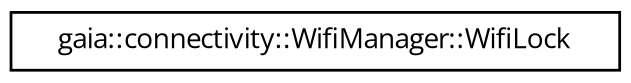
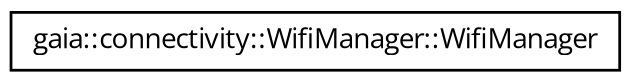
node "gaia::connectivity::WifiManager::WifiLock": label "gaia::connectivity::WifiManager::WifiLock" -> "gaia::connectivity::WifiManager::WifiManager"
